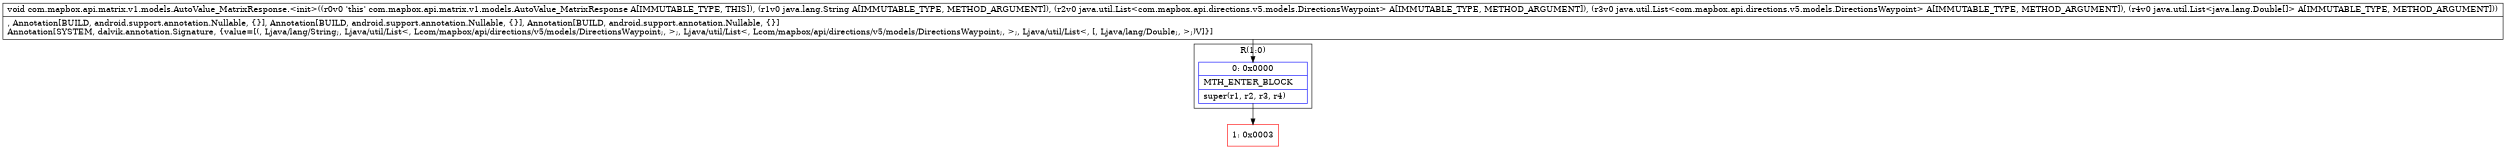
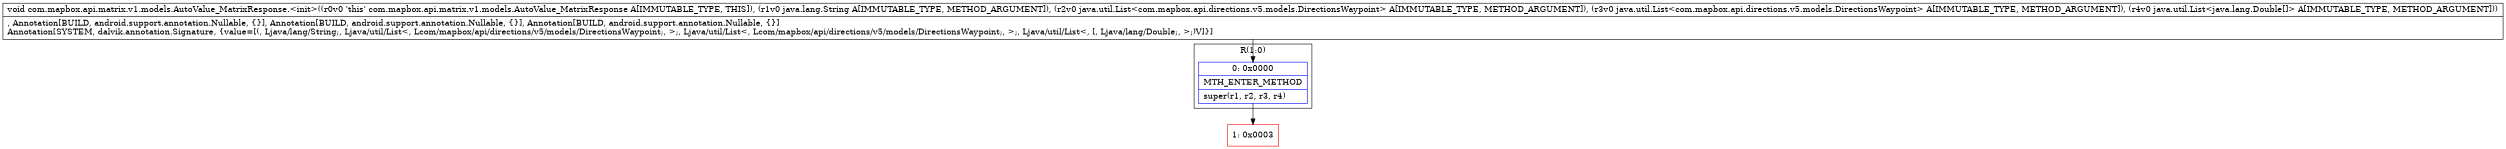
node "0: 0x0000": text "MTH_ENTER_BLOCK" -> "MTH_ENTER_METHOD"
